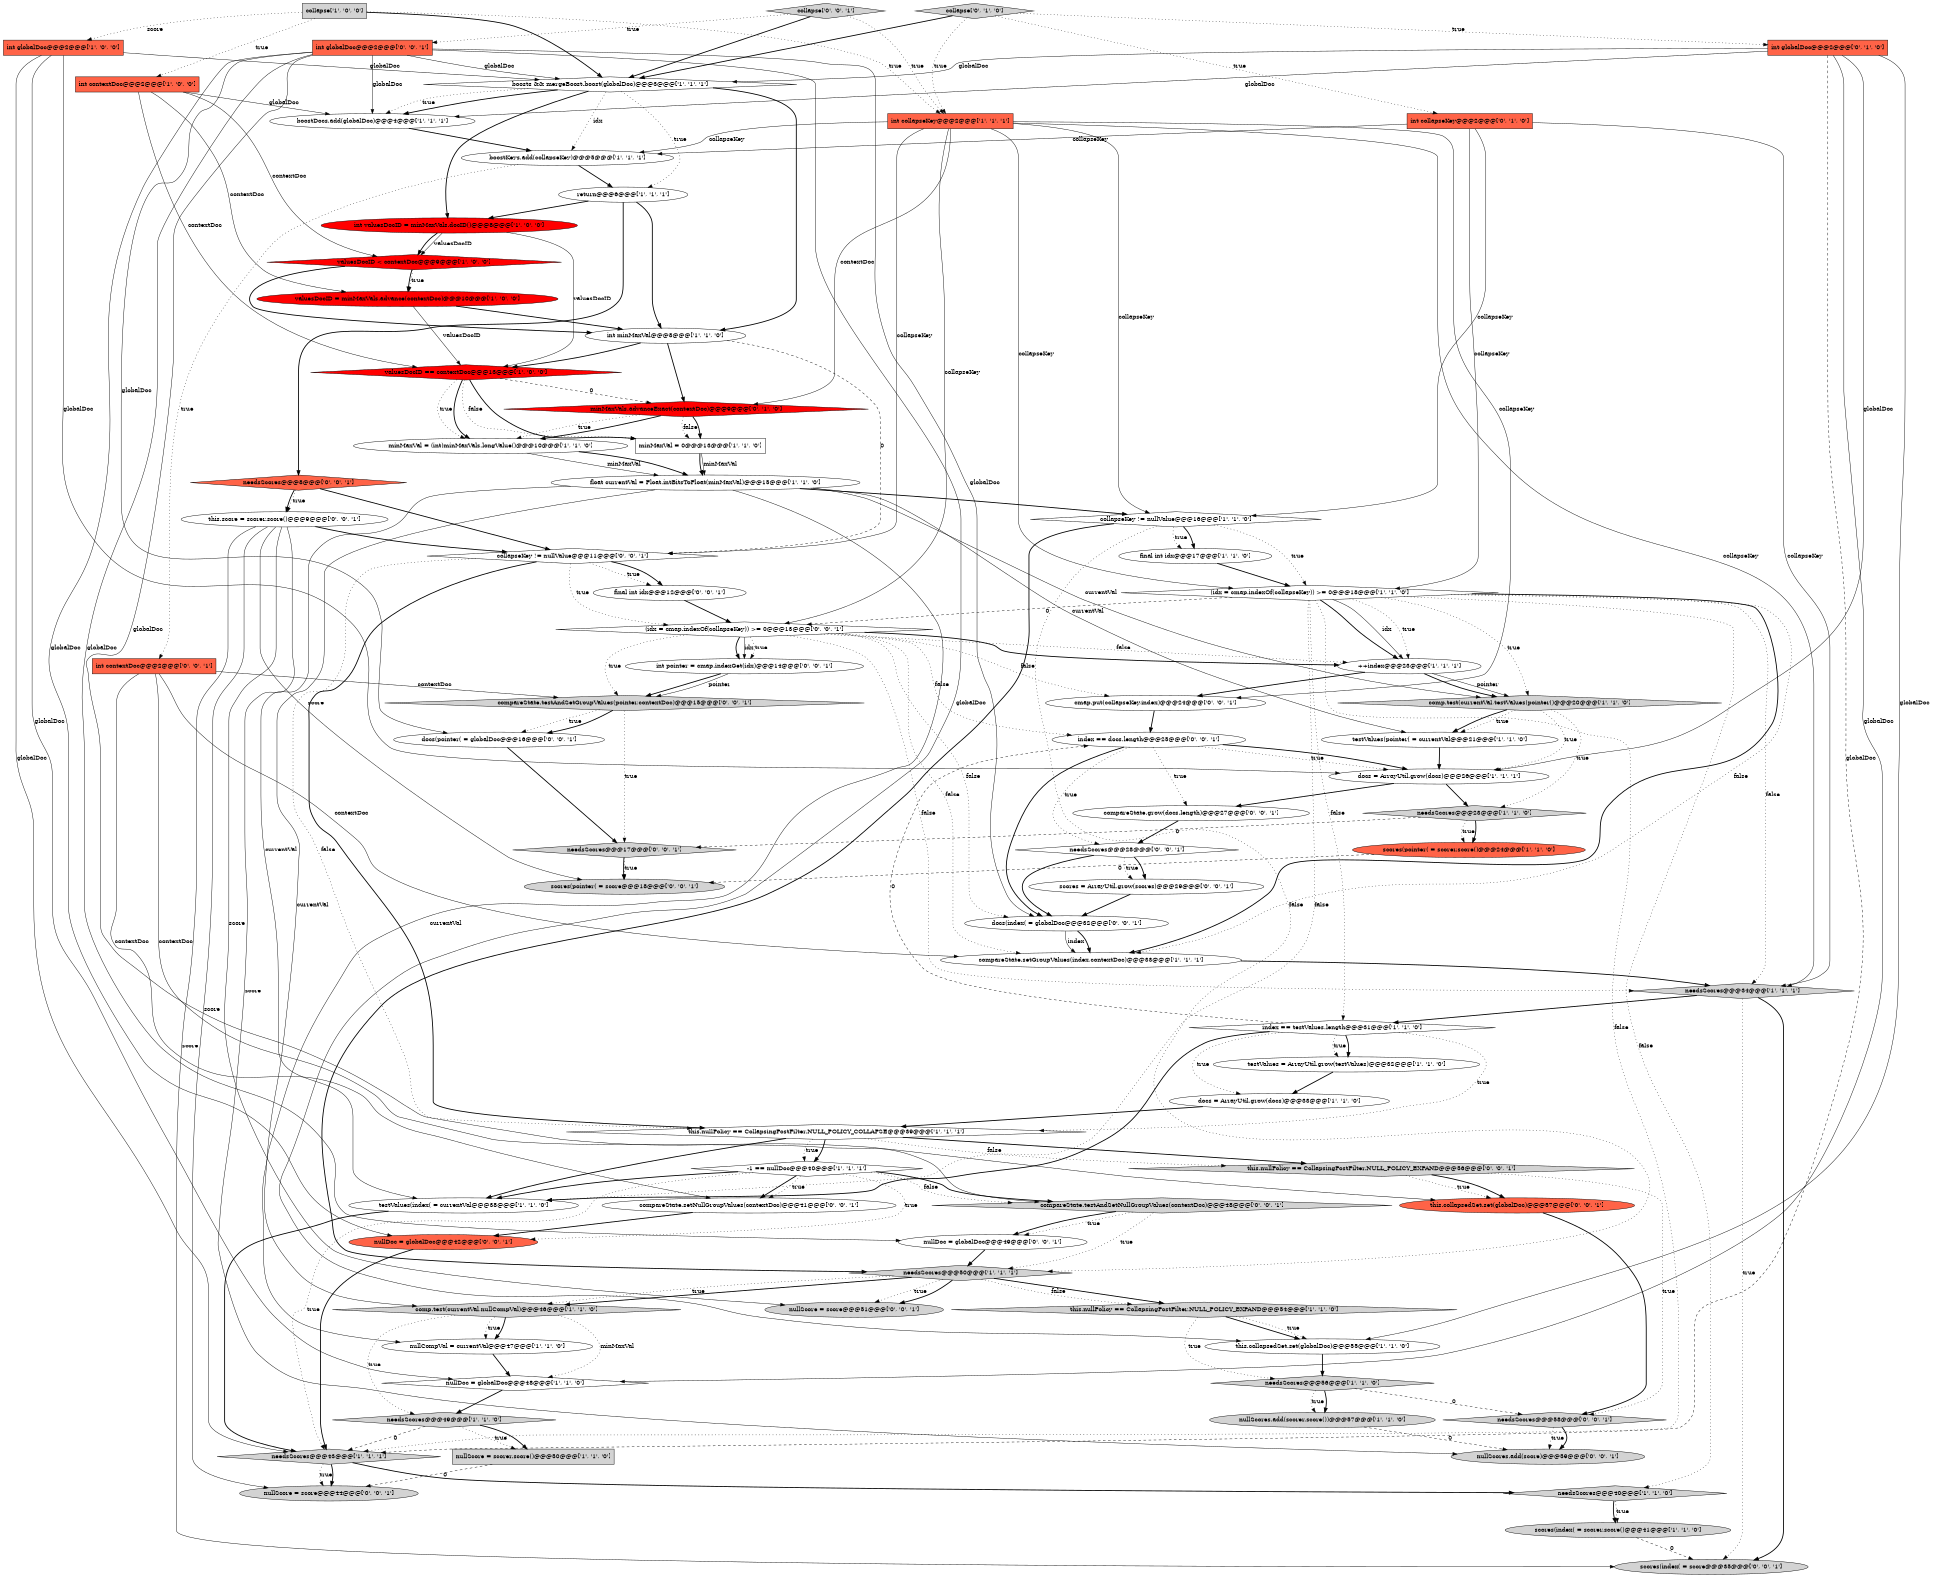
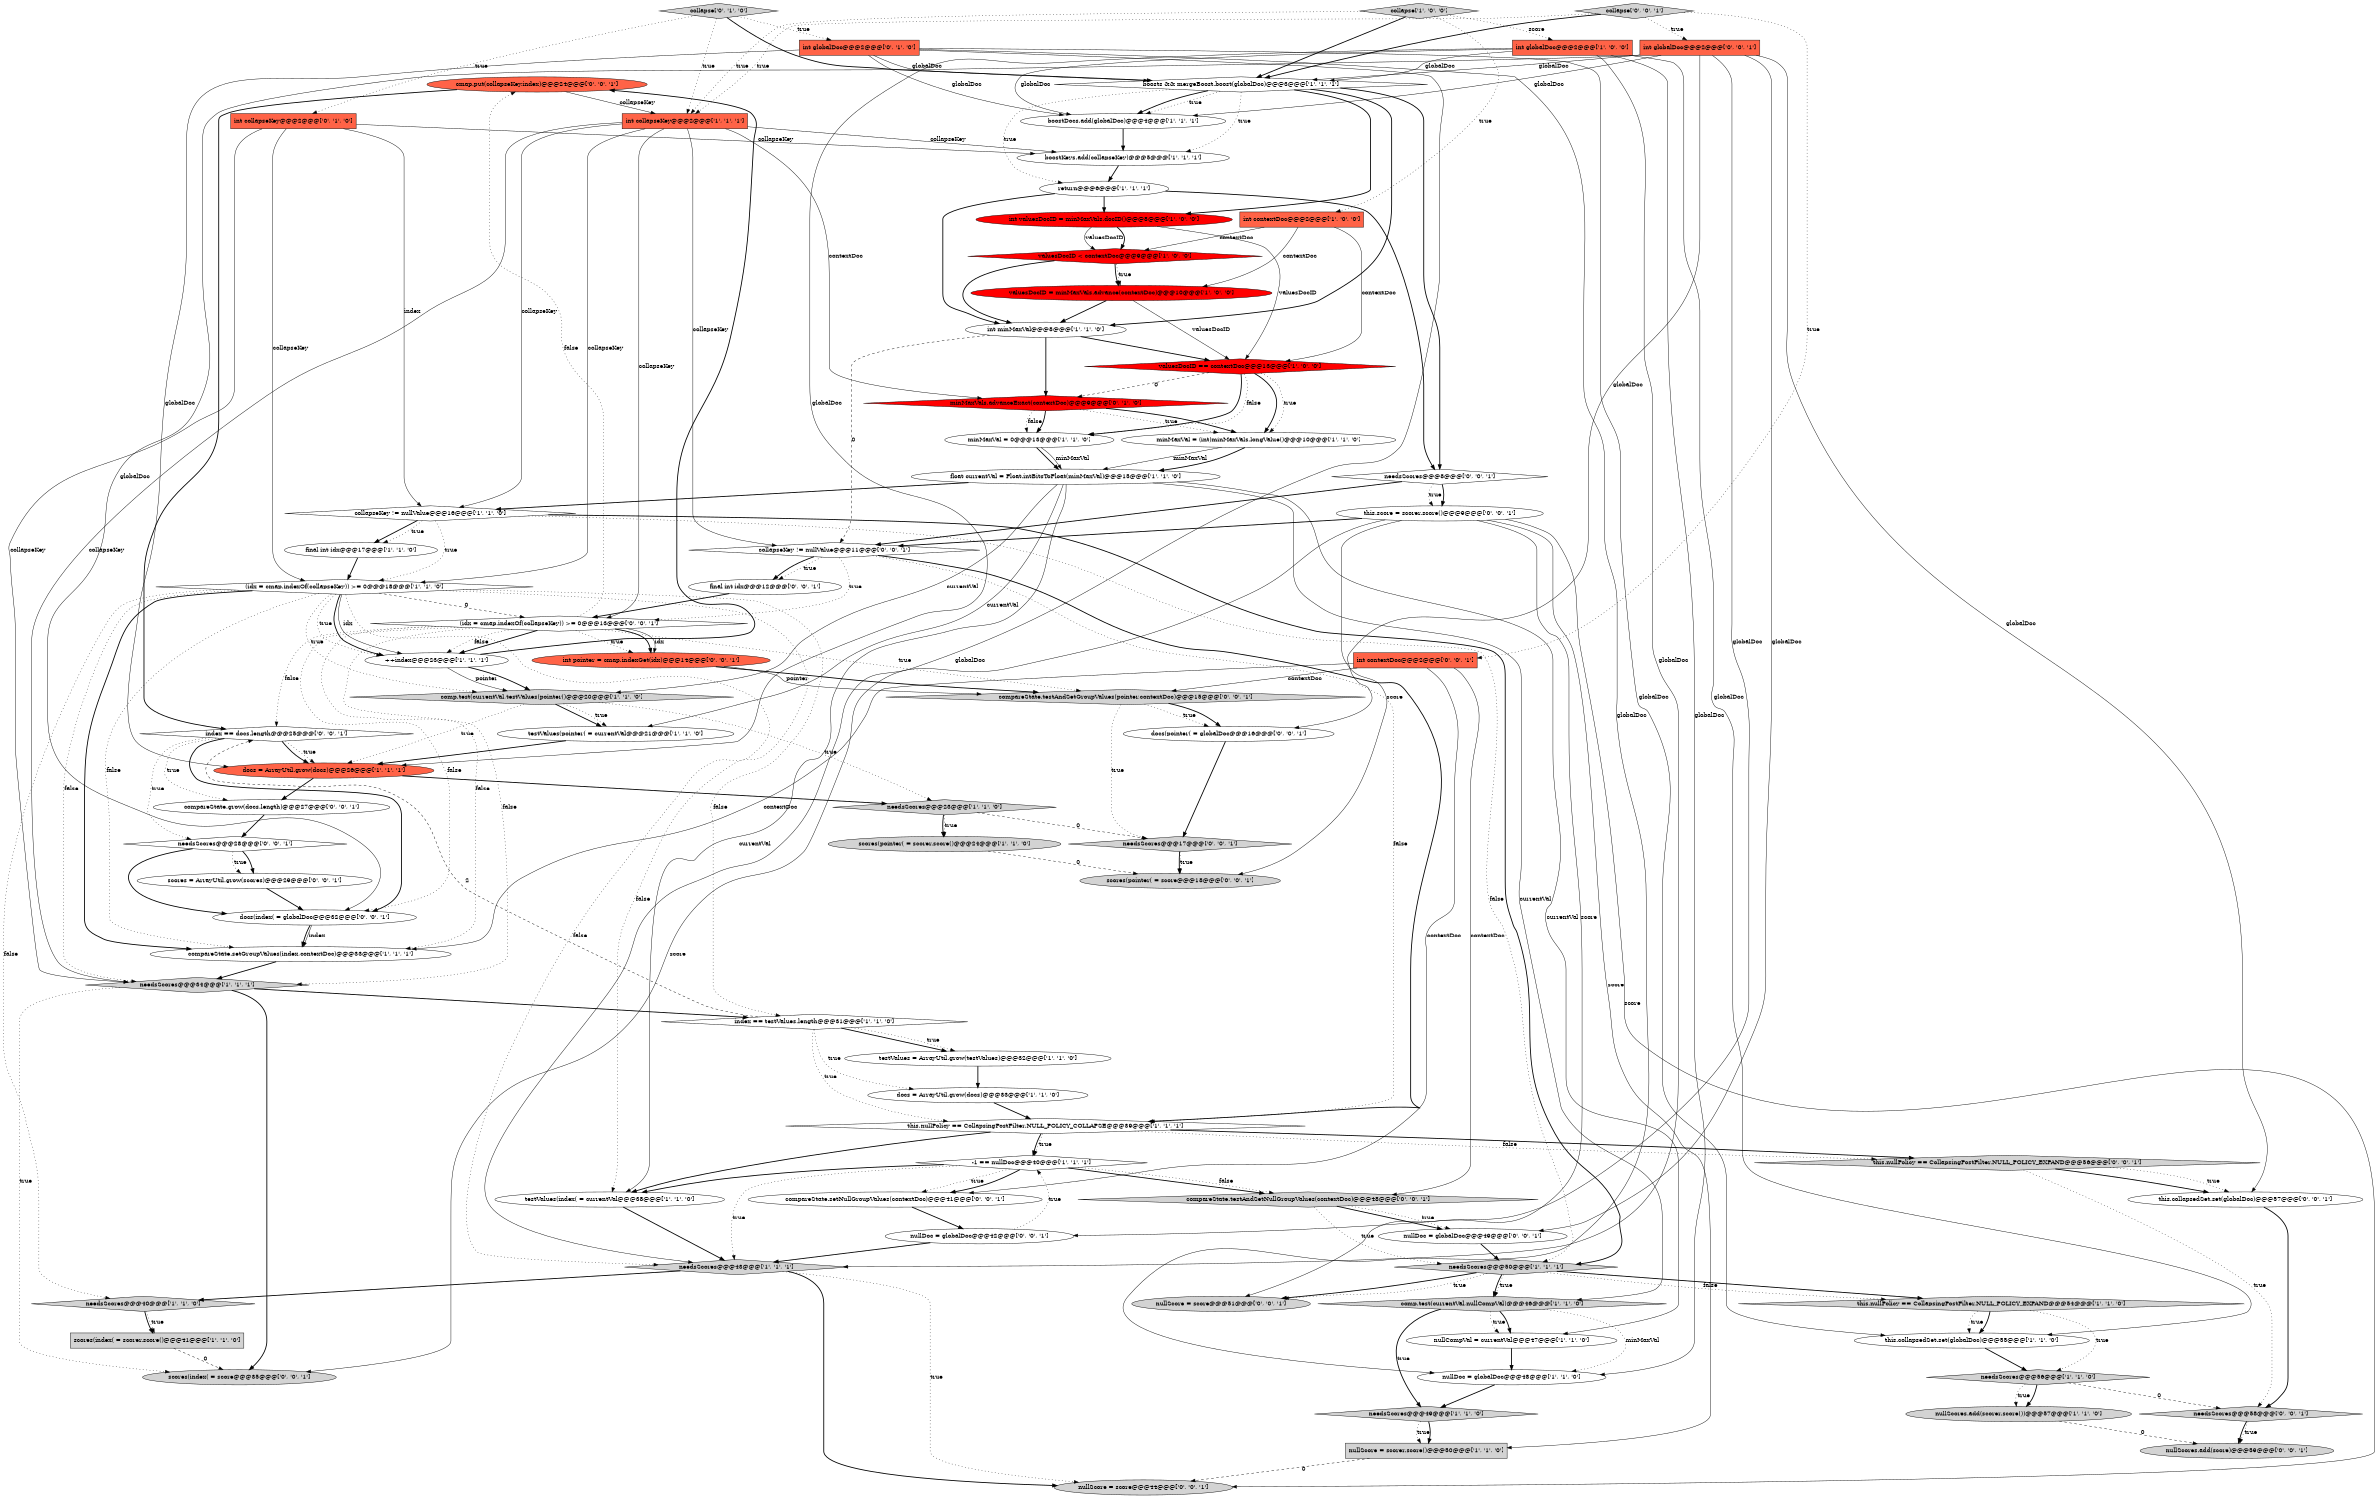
node "collapse['1', '0', '0']": shape box -> diamond
edge "int contextDoc@@@2@@@['1', '0', '0']" -> "boostDocs.add(globalDoc)@@@4@@@['1', '1', '1']": now "int globalDoc@@@2@@@['1', '0', '0']" -> "boostDocs.add(globalDoc)@@@4@@@['1', '1', '1']"
edge "boosts && mergeBoost.boost(globalDoc)@@@3@@@['1', '1', '1']" -> "boostKeys.add(collapseKey)@@@5@@@['1', '1', '1']": label "idx" -> "true"
edge "boosts && mergeBoost.boost(globalDoc)@@@3@@@['1', '1', '1']" -> "needsScores@@@8@@@['0', '0', '1']": added
edge "boostKeys.add(collapseKey)@@@5@@@['1', '1', '1']" -> "int contextDoc@@@2@@@['0', '0', '1']": now "collapse['0', '0', '1']" -> "int contextDoc@@@2@@@['0', '0', '1']"
edge "int collapseKey@@@2@@@['0', '1', '0']" -> "collapseKey != nullValue@@@16@@@['1', '1', '0']": label "collapseKey" -> "index"
edge "int collapseKey@@@2@@@['1', '1', '1']" -> "cmap.put(collapseKey,index)@@@24@@@['0', '0', '1']": reversed
node "minMaxVal = 0@@@13@@@['1', '1', '0']": shape box -> ellipse
node "needsScores@@@8@@@['0', '0', '1']": fillcolor tomato -> white
node "int pointer = cmap.indexGet(idx)@@@14@@@['0', '0', '1']": fillcolor white -> tomato
node "cmap.put(collapseKey,index)@@@24@@@['0', '0', '1']": fillcolor white -> tomato
node "index == docs.length@@@25@@@['0', '0', '1']": shape ellipse -> diamond
node "docs = ArrayUtil.grow(docs)@@@26@@@['1', '1', '1']": fillcolor white -> tomato
node "scores(pointer( = scorer.score()@@@24@@@['1', '1', '0']": fillcolor tomato -> lightgray
edge "index == testValues.length@@@31@@@['1', '1', '0']" -> "index == docs.length@@@25@@@['0', '0', '1']": label "0" -> "2"
edge "int globalDoc@@@2@@@['0', '0', '1']" -> "this.collapsedSet.set(globalDoc)@@@55@@@['1', '1', '0']": now "int globalDoc@@@2@@@['1', '0', '0']" -> "this.collapsedSet.set(globalDoc)@@@55@@@['1', '1', '0']"
edge "index == testValues.length@@@31@@@['1', '1', '0']" -> "testValues(index( = currentVal@@@38@@@['1', '1', '0']": removed
node "this.collapsedSet.set(globalDoc)@@@57@@@['0', '0', '1']": fillcolor tomato -> white
edge "-1 == nullDoc@@@40@@@['1', '1', '1']" -> "nullDoc = globalDoc@@@42@@@['0', '0', '1']": reversed
node "nullDoc = globalDoc@@@42@@@['0', '0', '1']": fillcolor tomato -> white
edge "comp.test(currentVal,nullCompVal)@@@46@@@['1', '1', '0']" -> "needsScores@@@49@@@['1', '1', '0']": style dotted -> bold
edge "int globalDoc@@@2@@@['0', '1', '0']" -> "needsScores@@@43@@@['1', '1', '1']": style dashed -> solid
node "nullDoc = globalDoc@@@48@@@['1', '1', '0']": shape diamond -> ellipse
edge "this.score = scorer.score()@@@9@@@['0', '0', '1']" -> "nullScores.add(score)@@@59@@@['0', '0', '1']": now "this.score = scorer.score()@@@9@@@['0', '0', '1']" -> "nullScore = scorer.score()@@@50@@@['1', '1', '0']"
edge "needsScores@@@49@@@['1', '1', '0']" -> "needsScores@@@43@@@['1', '1', '1']": removed, label "0"
node "scores(index( = scorer.score()@@@41@@@['1', '1', '0']": shape ellipse -> box
